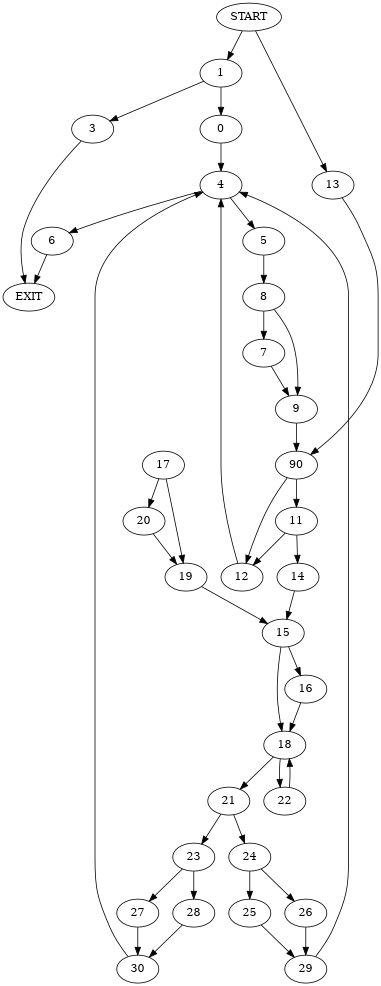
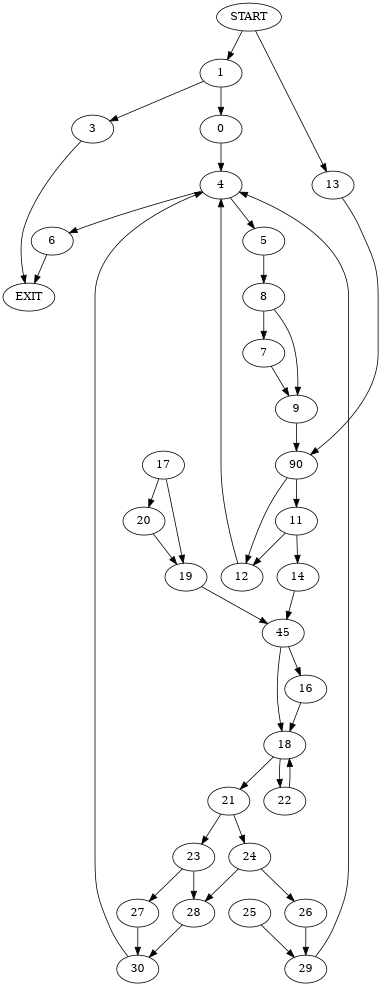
node "15": label "15" -> "45"
edge "24" -> "25": now "24" -> "28"
